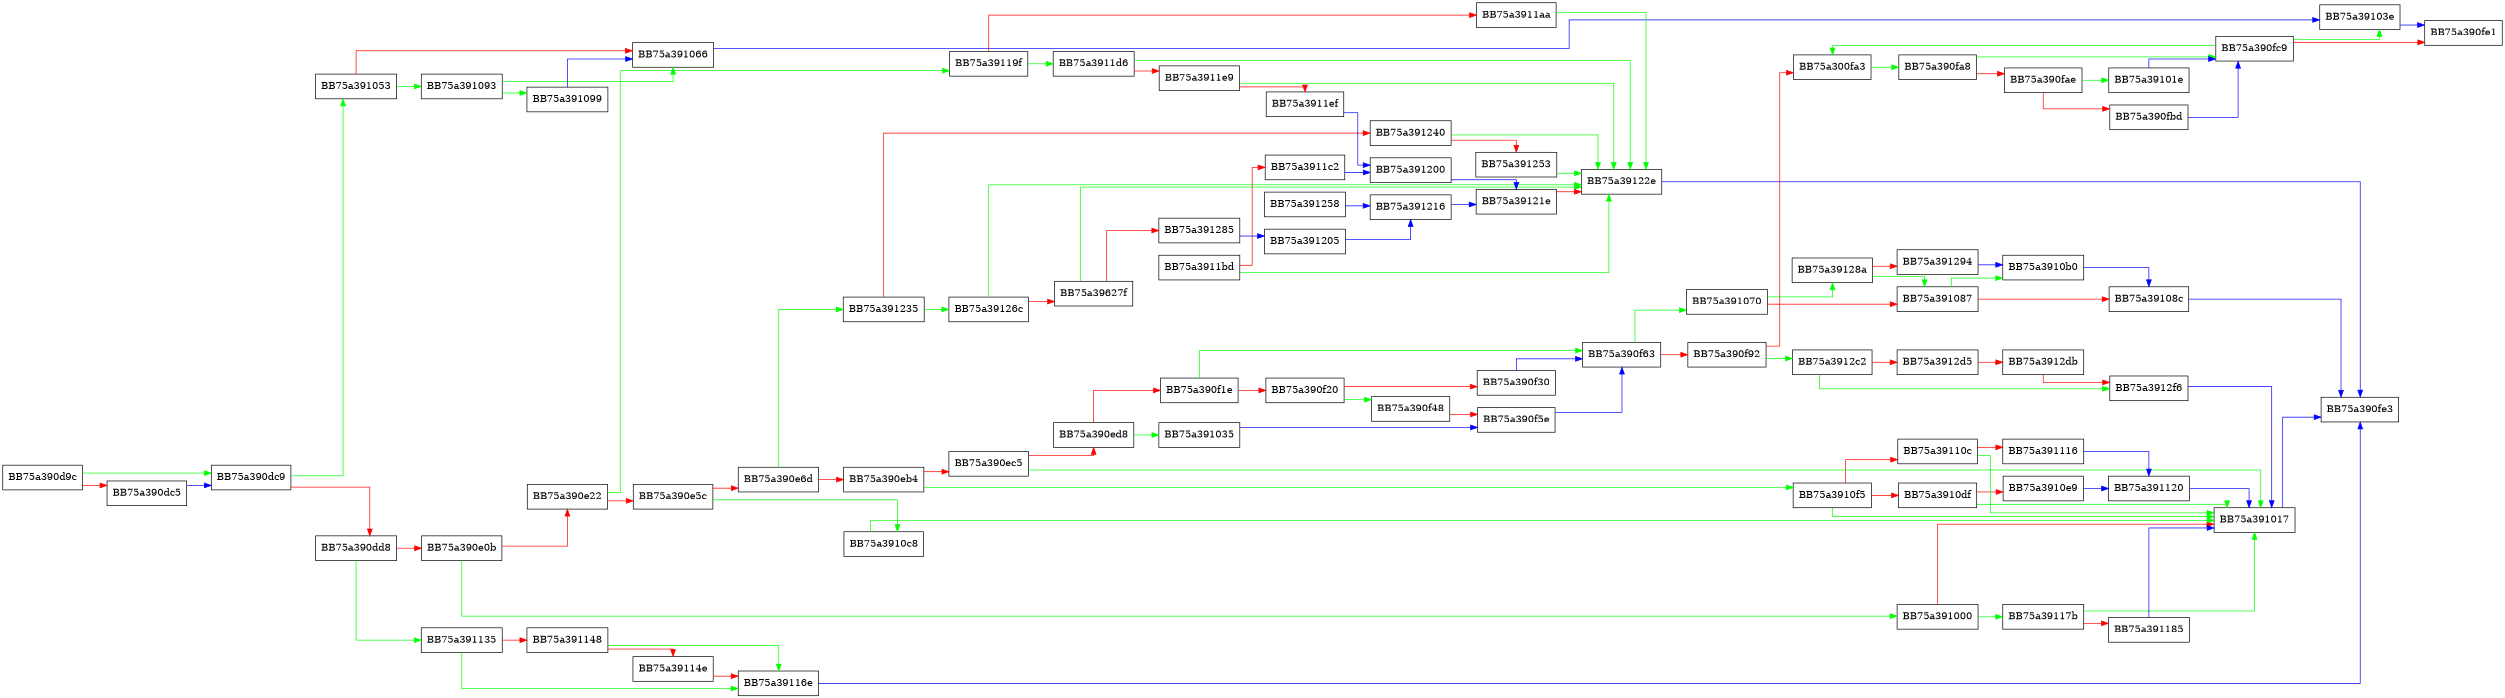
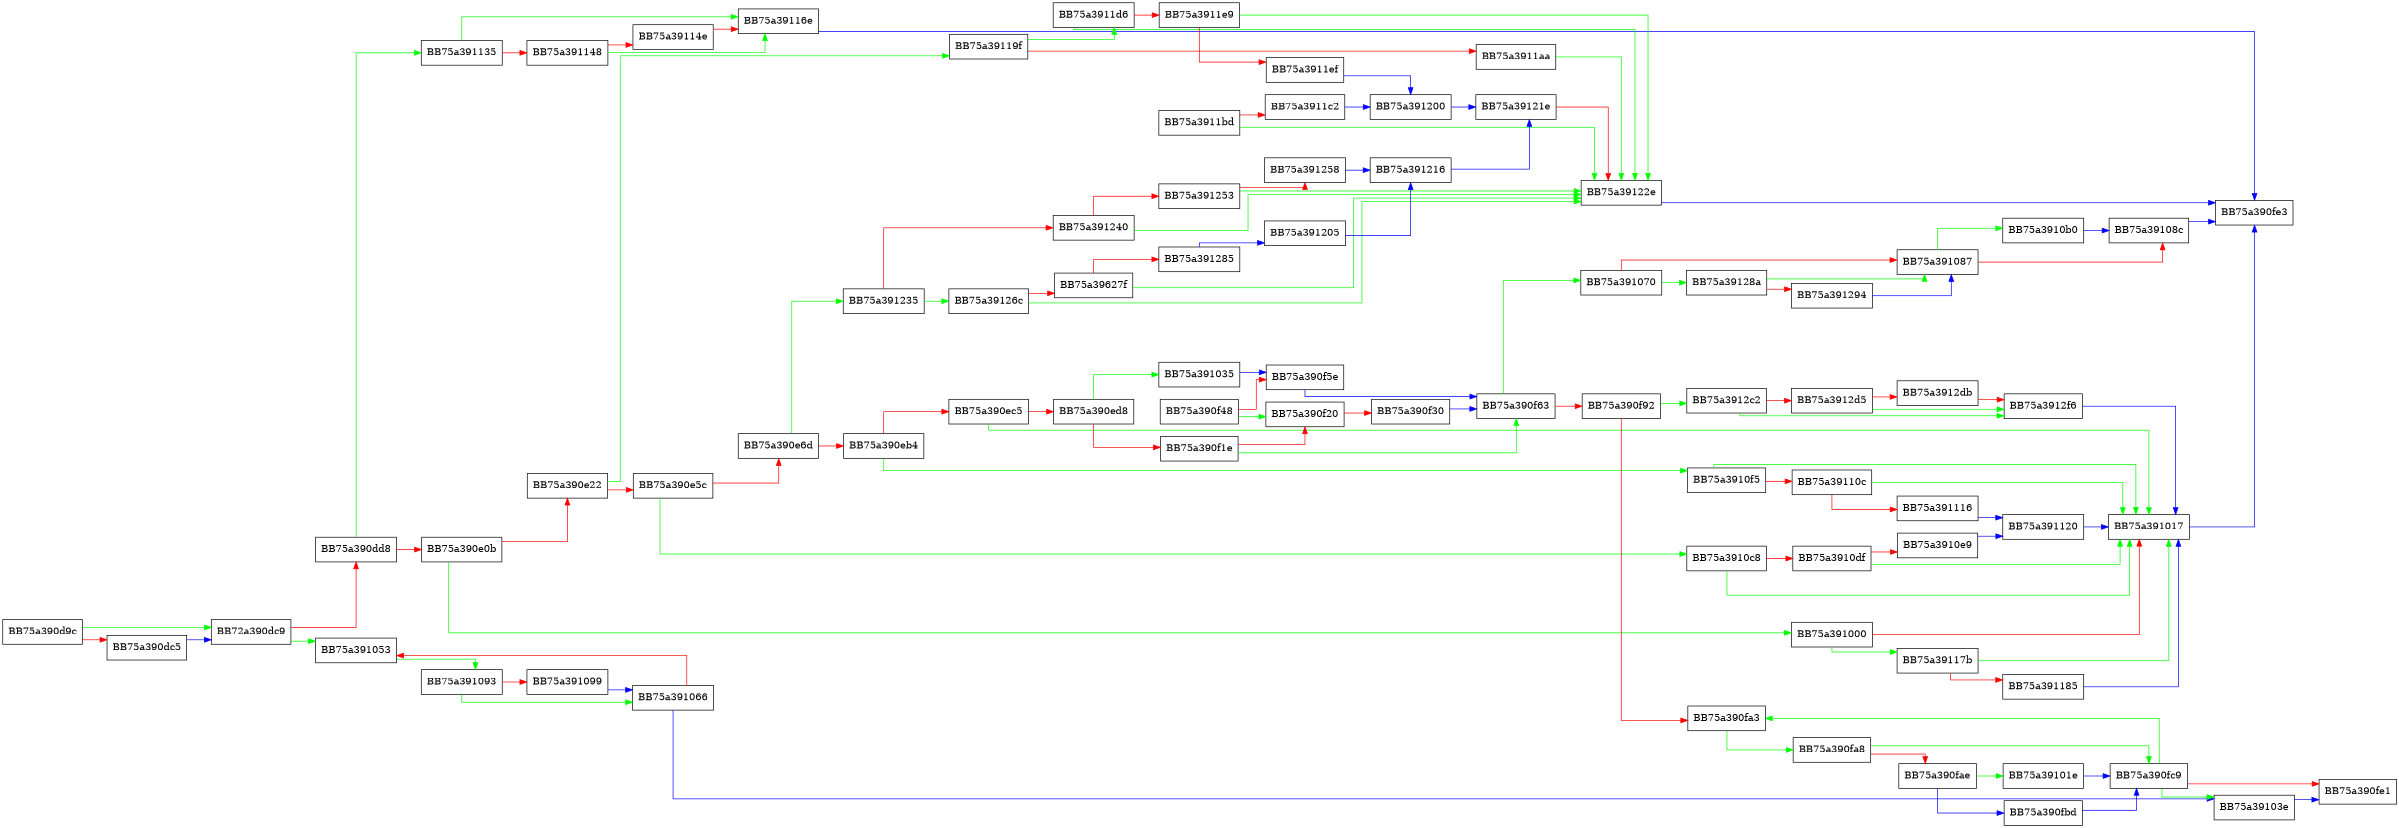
edge "BB75a391053" -> "BB75a391066": reversed
node "BB75a300fa3": label "BB75a300fa3" -> "BB75a390fa3"
edge "BB75a391093" -> "BB75a391099": color green -> red
edge "BB75a390fae" -> "BB75a390fbd": color red -> blue
edge "BB75a391253" -> "BB75a391258": added
edge "BB75a391294" -> "BB75a3910b0": now "BB75a391294" -> "BB75a391087"
edge "BB75a390f20" -> "BB75a390f48": reversed
edge "BB75a3912d5" -> "BB75a3912f6": added
node "BB75a390dc9": label "BB75a390dc9" -> "BB72a390dc9"
edge "BB75a3910f5" -> "BB75a3910df": now "BB75a3910c8" -> "BB75a3910df"
